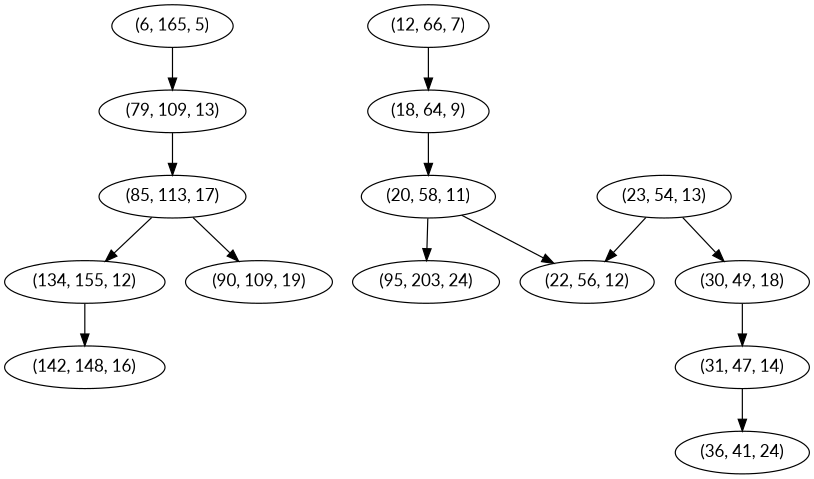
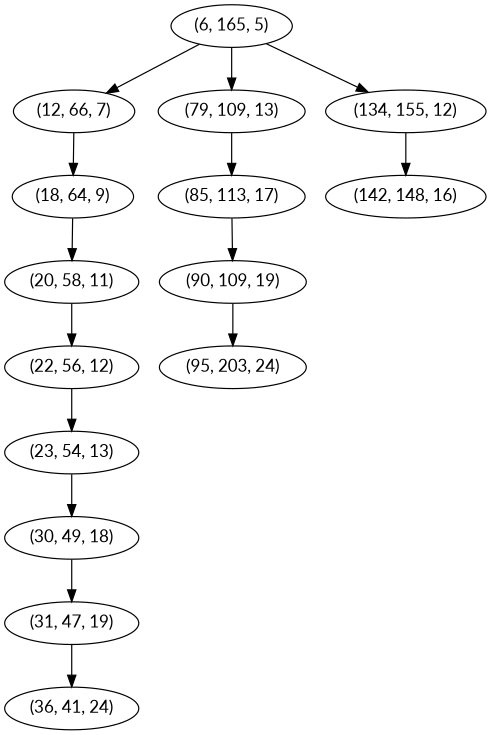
edge "(6, 165, 5)" -> "(12, 66, 7)": added
edge "(20, 58, 11)" -> "(95, 203, 24)": now "(90, 109, 19)" -> "(95, 203, 24)"
edge "(85, 113, 17)" -> "(134, 155, 12)": now "(6, 165, 5)" -> "(134, 155, 12)"
edge "(23, 54, 13)" -> "(22, 56, 12)": reversed
node "(31, 47, 14)": label "(31, 47, 14)" -> "(31, 47, 19)"
